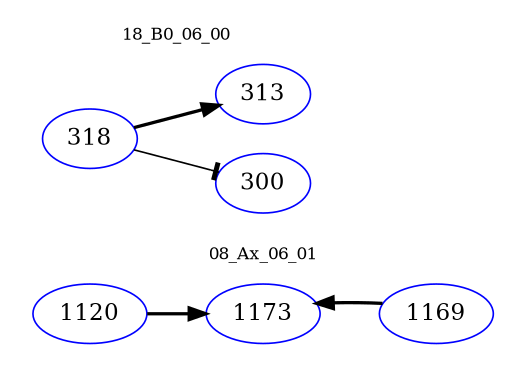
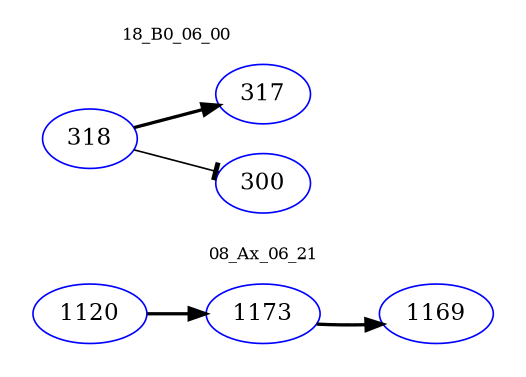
node "313": label "313" -> "317"
cluster "08_Ax_06_01": label "08_Ax_06_01" -> "08_Ax_06_21"
edge "1169" -> "1173": reversed
